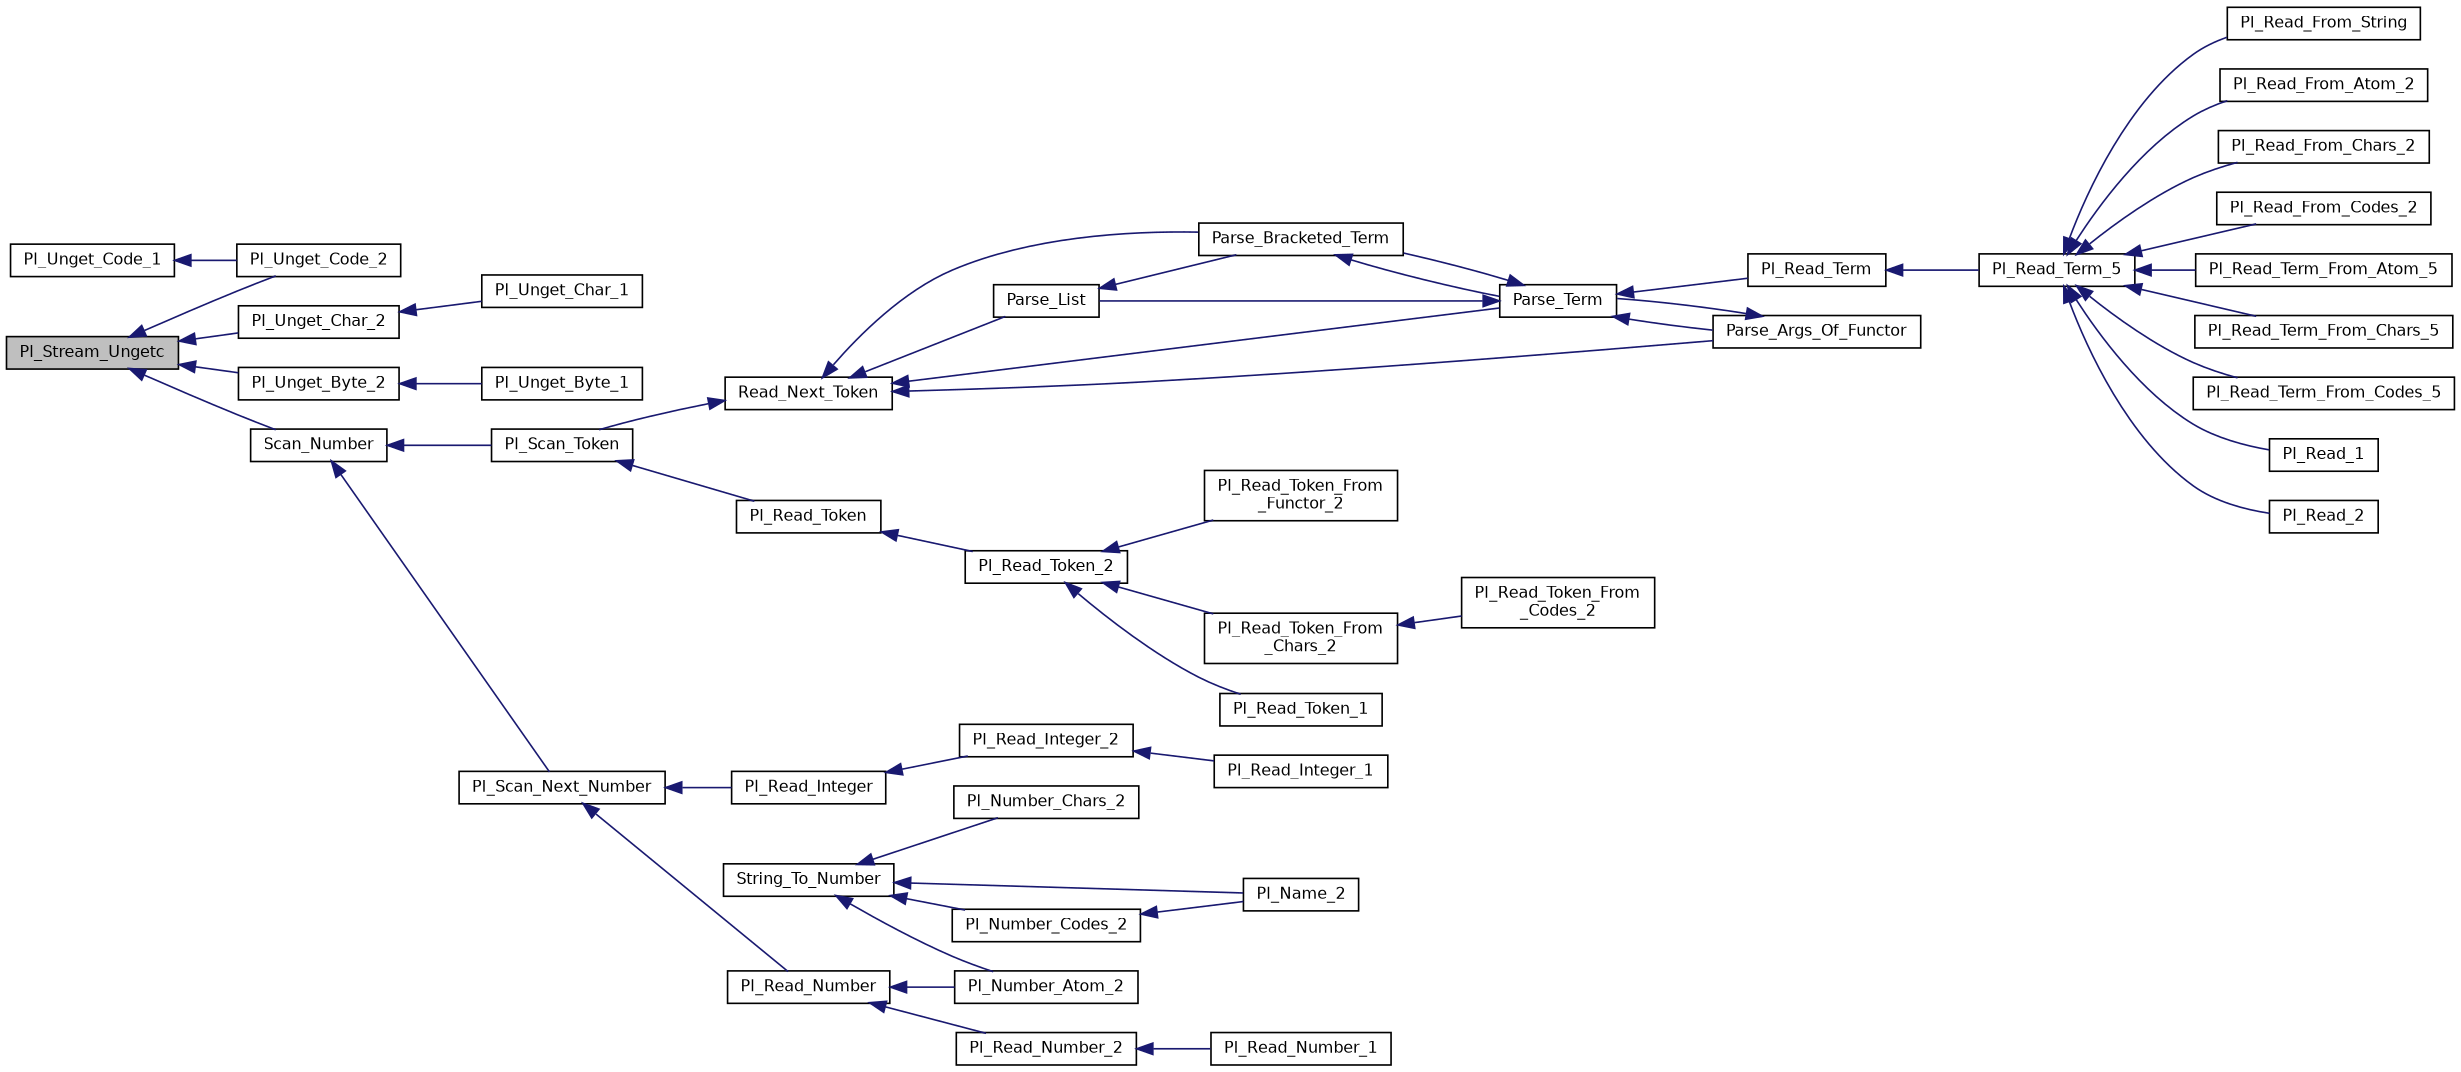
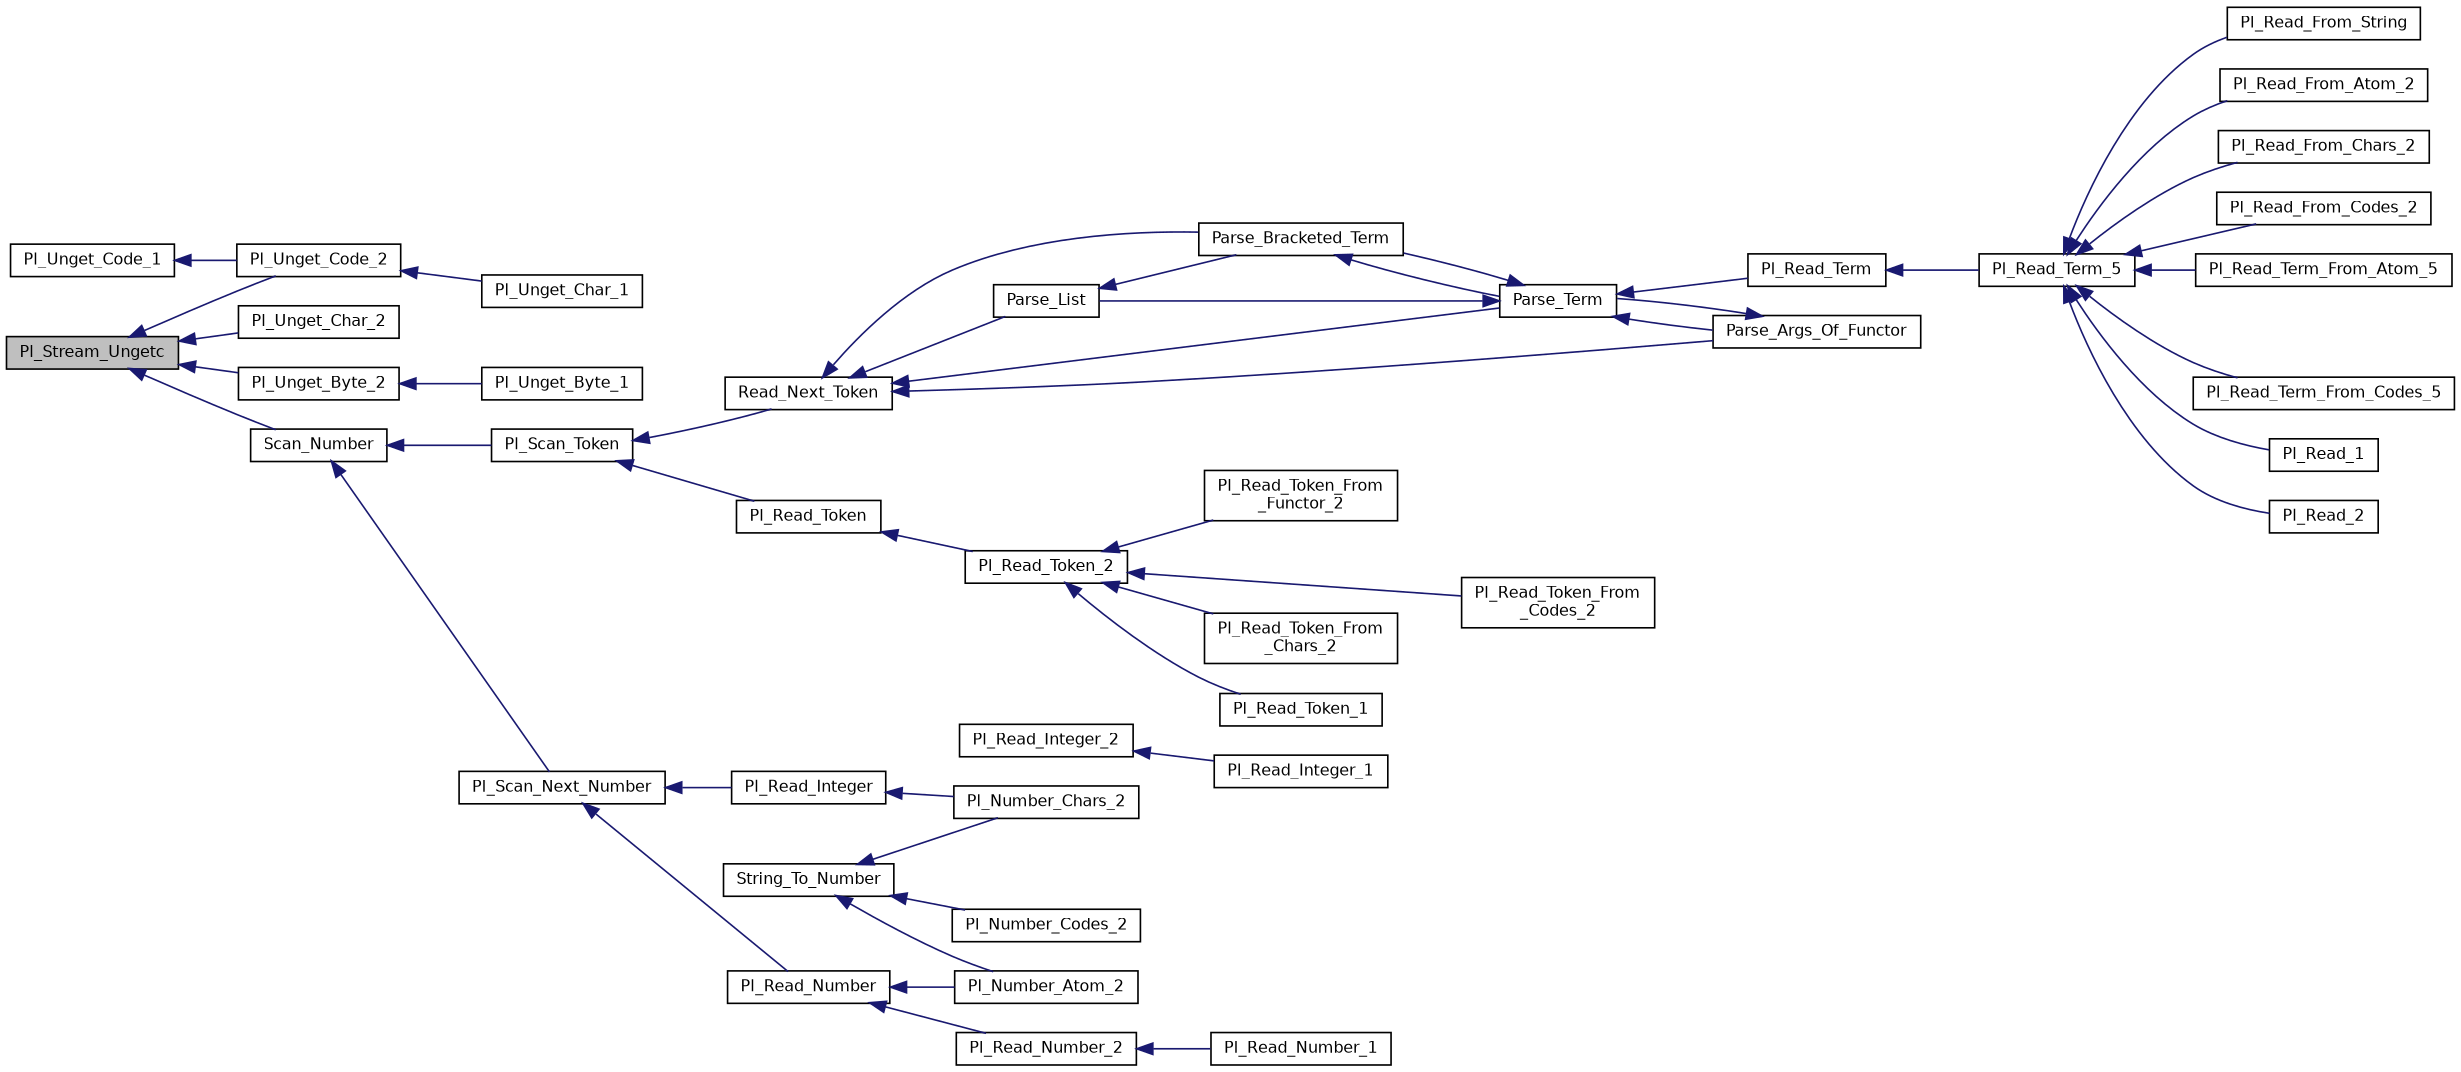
edge "Pl_Unget_Char_1" -> "Pl_Unget_Char_2": now "Pl_Unget_Char_1" -> "Pl_Unget_Code_2"
node "Pl_Read_Term_From_Chars_5": removed
edge "Pl_Scan_Token" -> "Read_Next_Token": reversed
edge "Pl_Read_Token_From _Codes_2" -> "Pl_Read_Token_From _Chars_2": now "Pl_Read_Token_From _Codes_2" -> "Pl_Read_Token_2"
edge "Pl_Read_Integer_2" -> "Pl_Read_Integer": now "Pl_Number_Chars_2" -> "Pl_Read_Integer"
node "Pl_Name_2": removed
